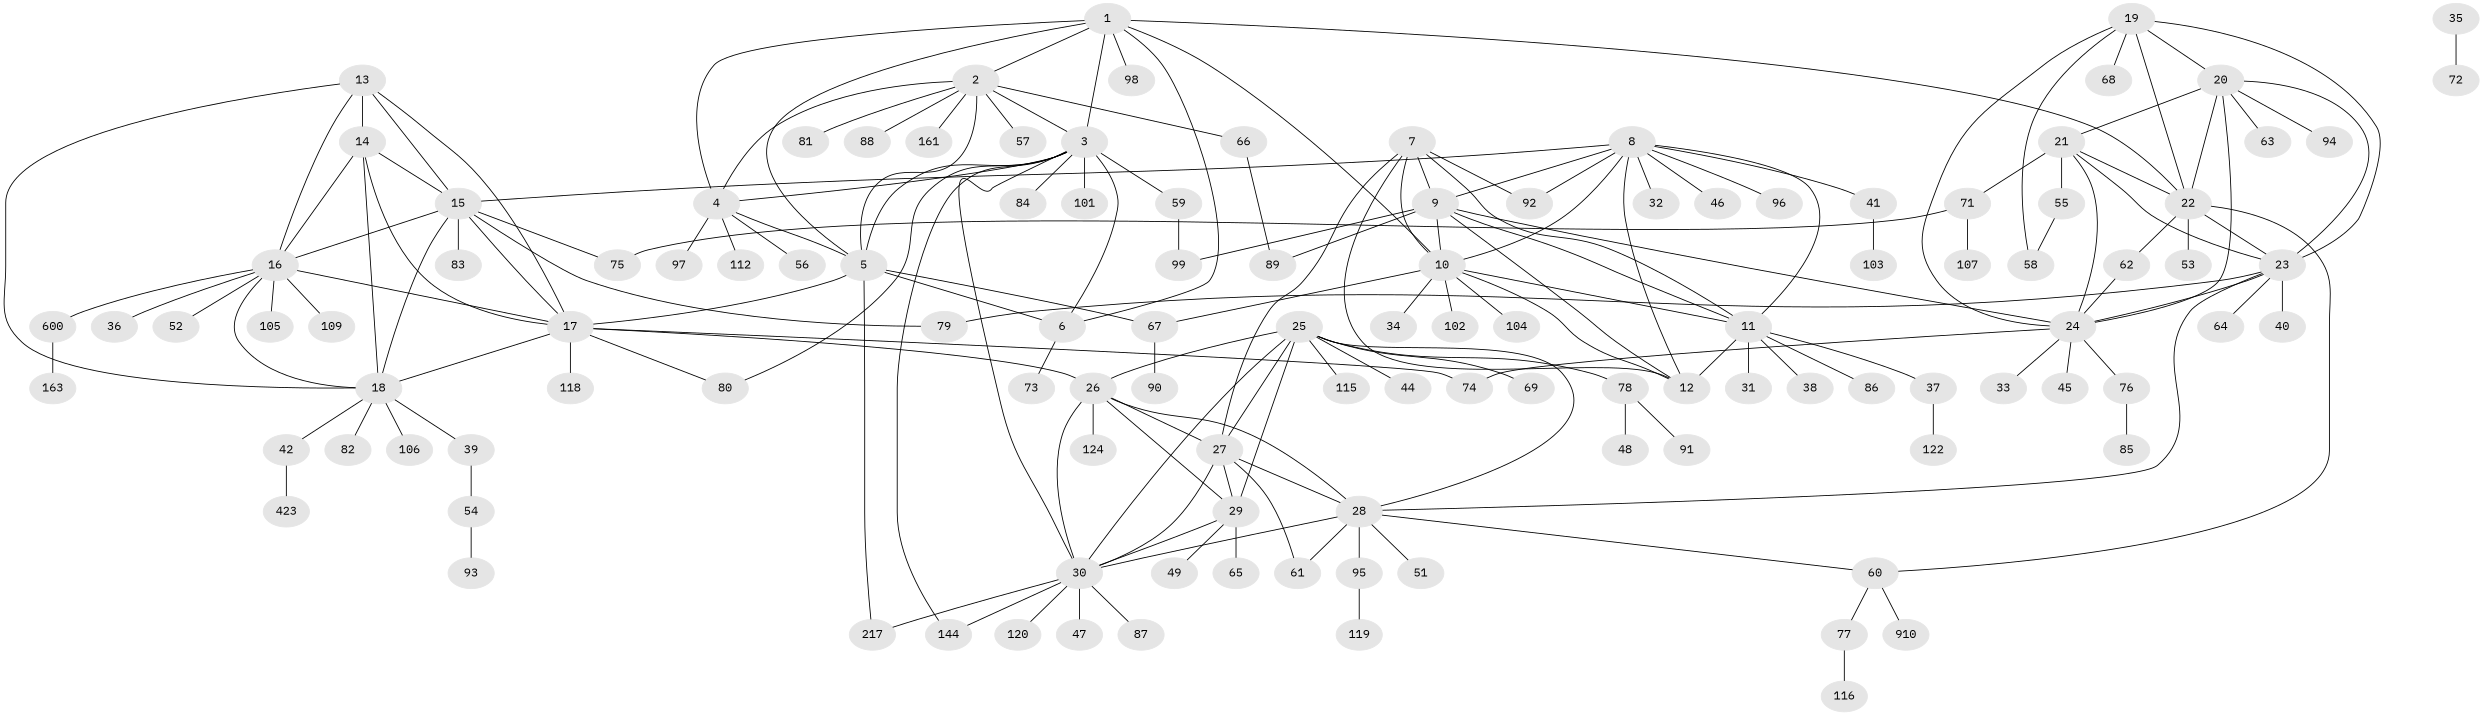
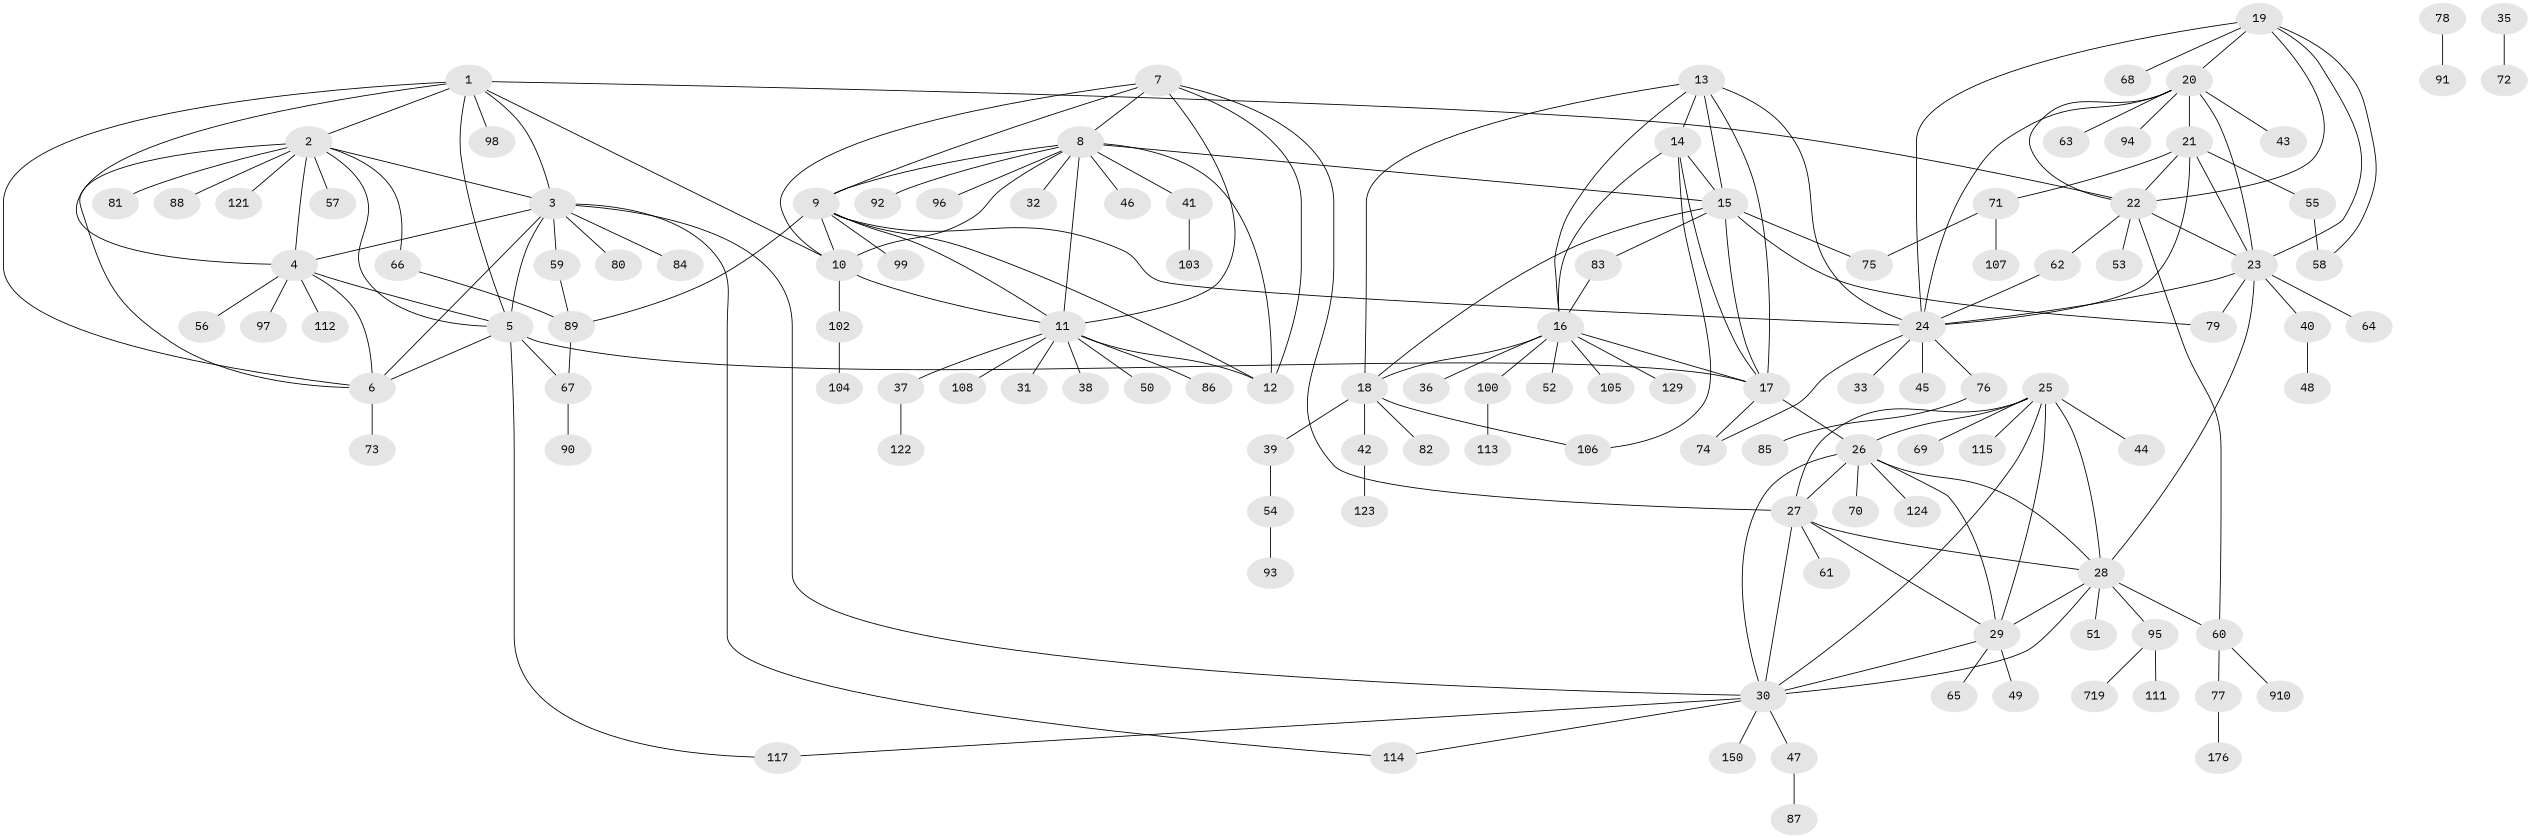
node "161": label "161" -> "121"
node "43": added
edge "7" -- "92": now "7" -- "8"
node "101": removed
edge "13" -- "24": added
edge "59" -- "99": now "59" -- "89"
edge "15" -- "16": now "83" -- "16"
edge "14" -- "18": now "14" -- "106"
edge "2" -- "6": added
edge "10" -- "67": now "89" -- "67"
edge "10" -- "104": now "102" -- "104"
edge "4" -- "6": added
edge "10" -- "12": removed
node "600": label "600" -> "100"
node "109": label "109" -> "129"
node "34": removed
edge "17" -- "18": removed
edge "17" -- "80": removed
edge "25" -- "78": removed
node "163": label "163" -> "113"
node "118": removed
node "108": added
node "50": added
edge "78" -- "48": now "40" -- "48"
node "423": label "423" -> "123"
node "70": added
edge "28" -- "61": now "28" -- "29"
edge "30" -- "87": now "47" -- "87"
node "217": label "217" -> "117"
node "144": label "144" -> "114"
node "120": label "120" -> "150"
node "119": label "119" -> "719"
node "116": label "116" -> "176"
node "111": added
